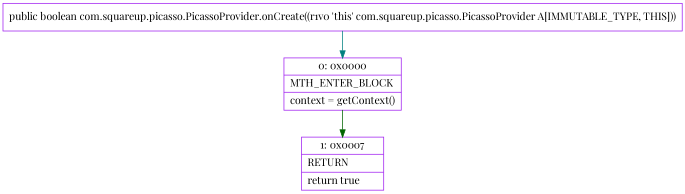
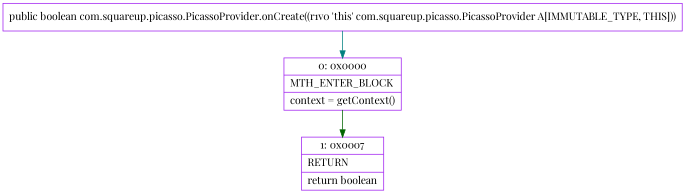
node "1: 0x0007": text "return true" -> "return boolean"
